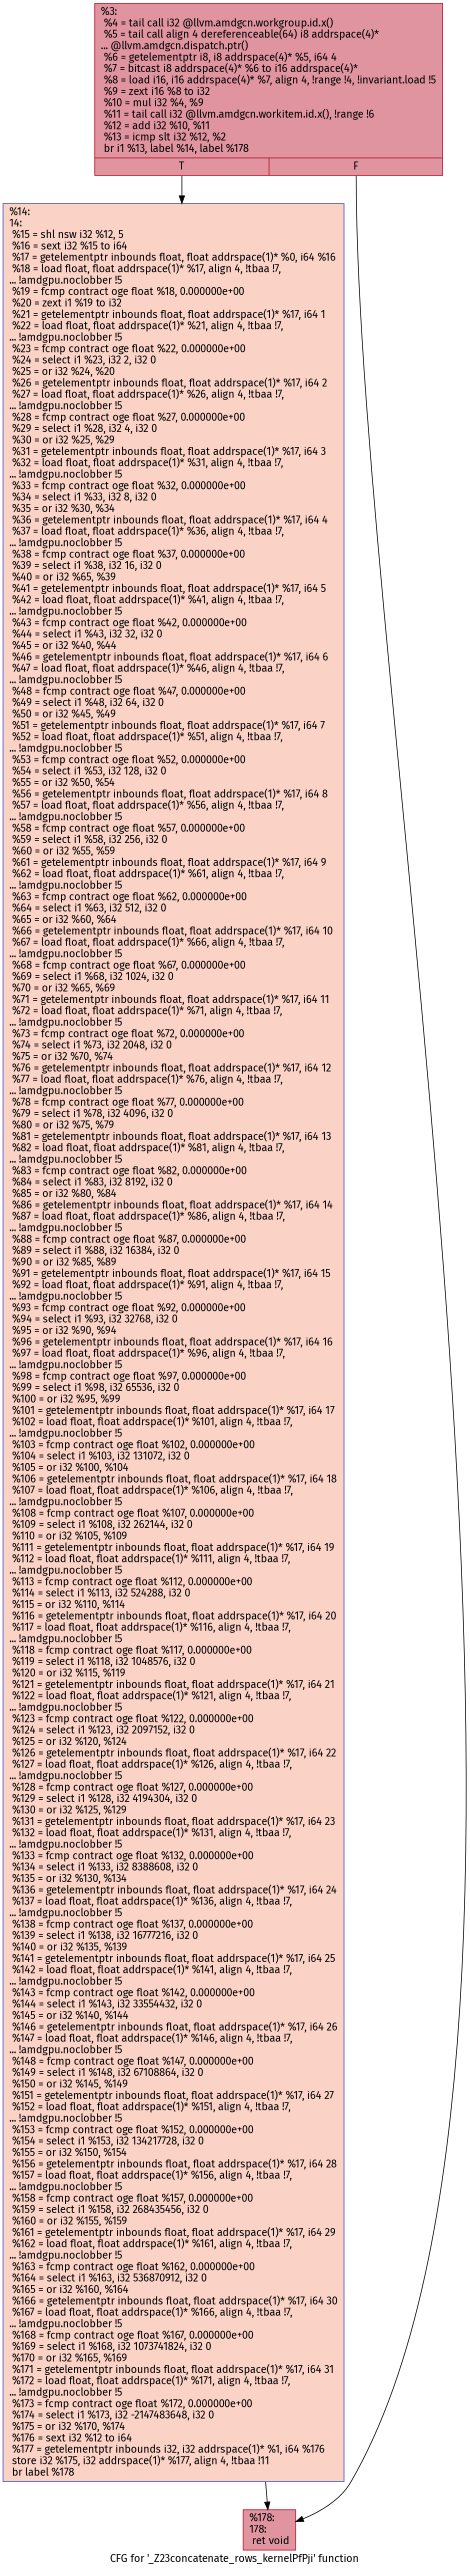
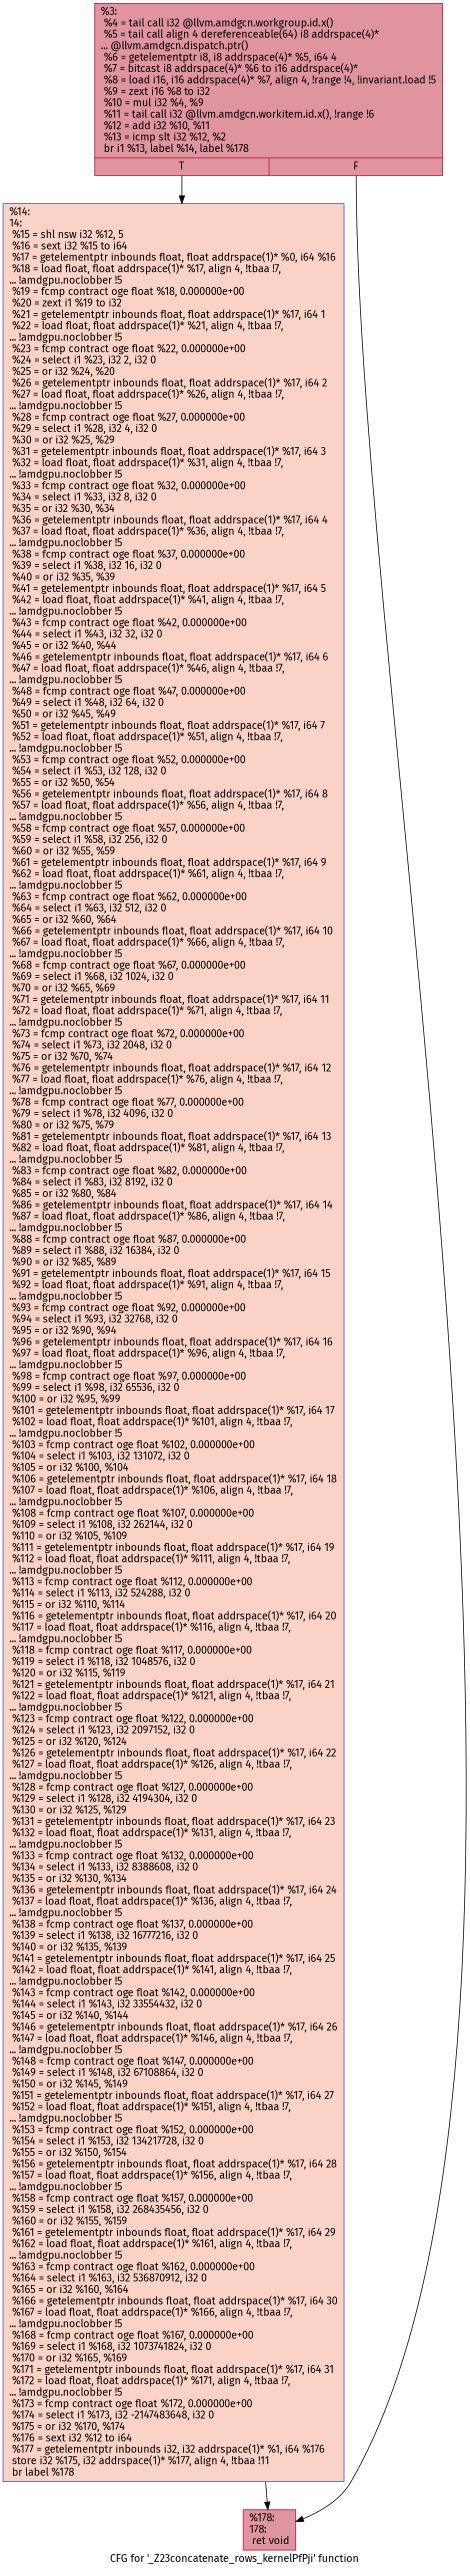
node "%14:": text "%40 = or i32 %65, %39" -> "%40 = or i32 %35, %39"
